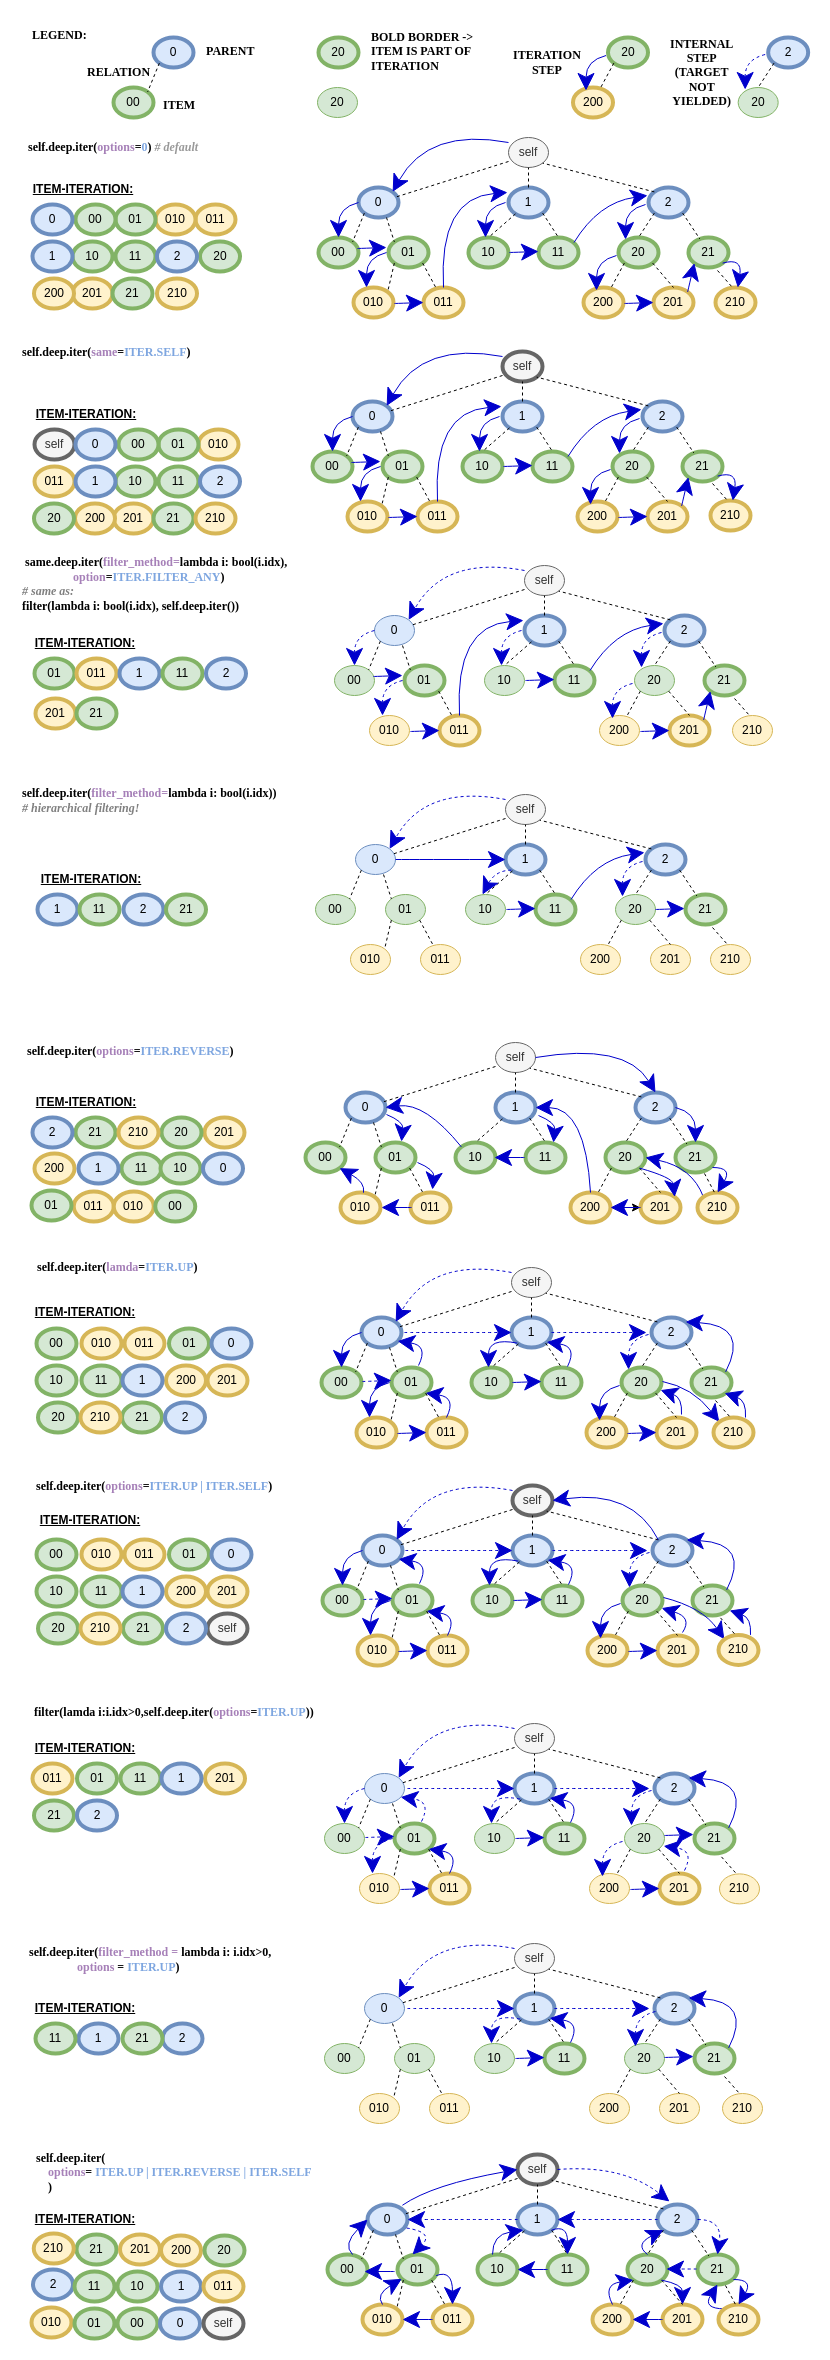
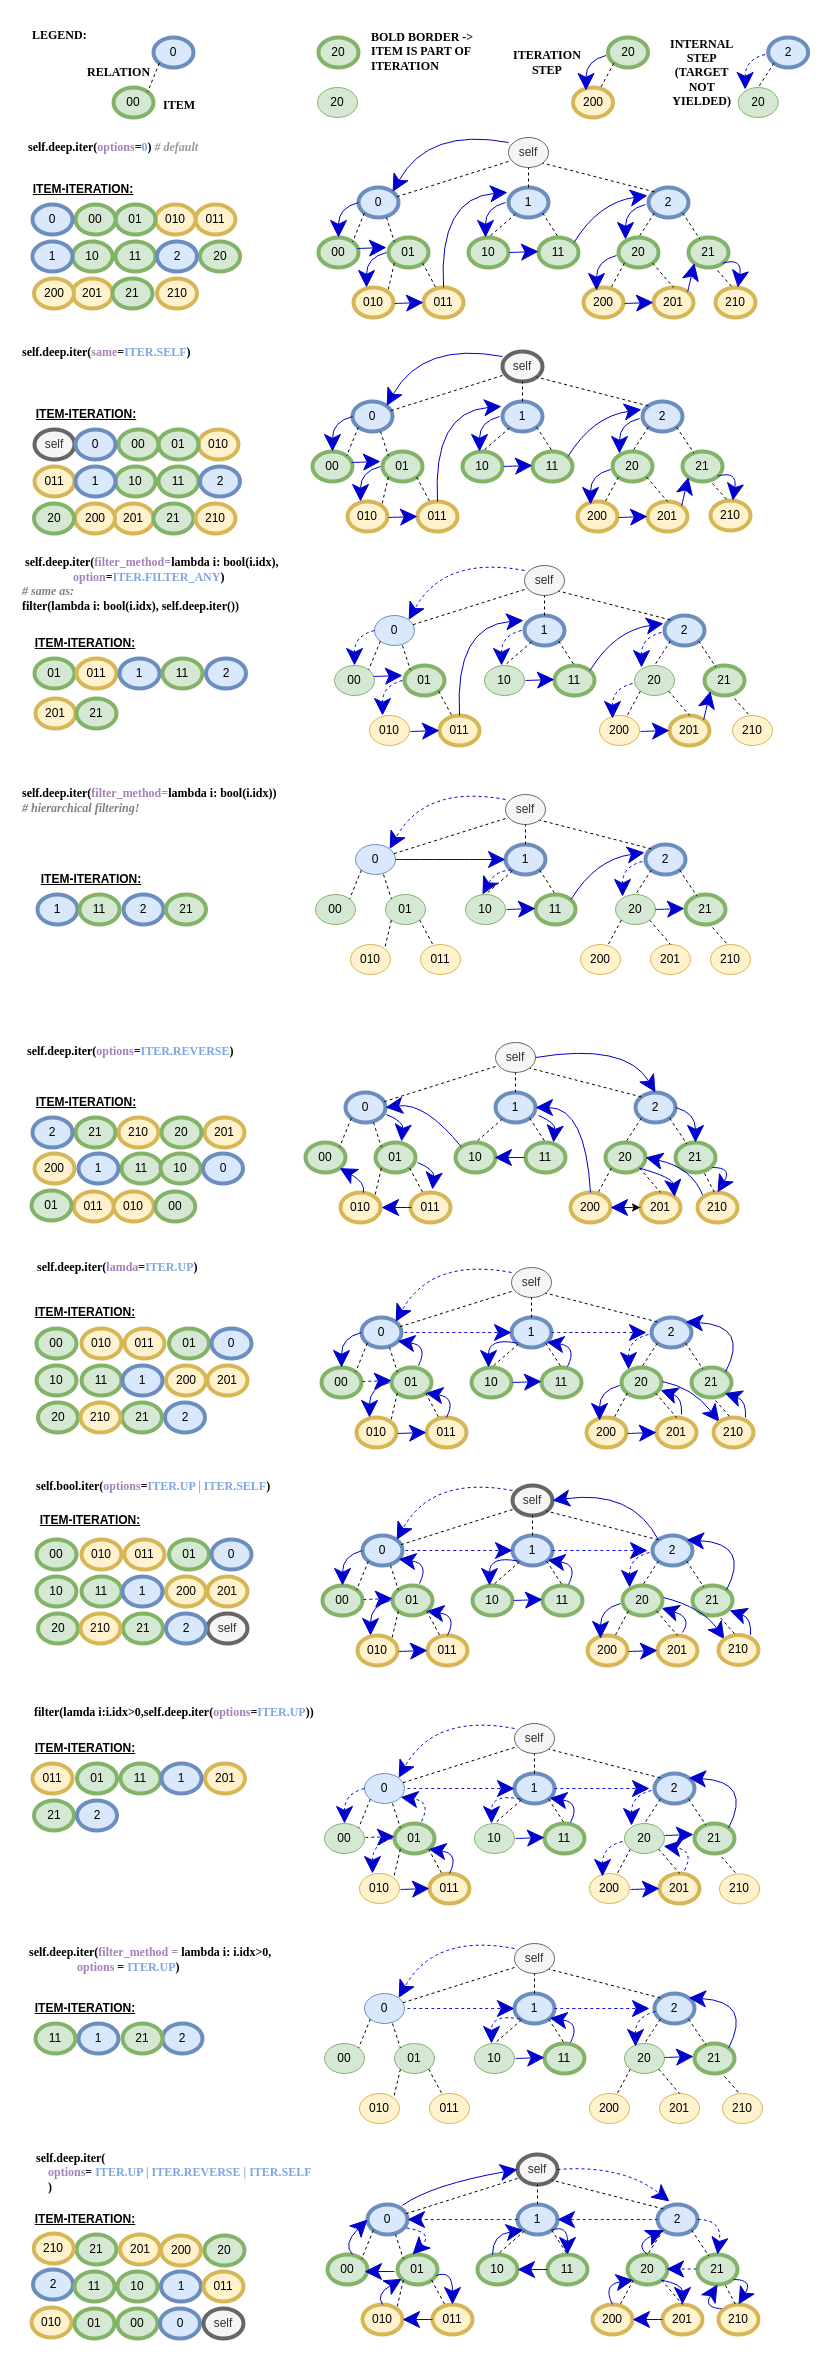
node "PARENT": removed
node "same.deep.iter(filter_method=lambda i: bool(i.idx), option=ITER.FILTER_ANY)": label "same.deep.iter(filter_method=lambda i: bool(i.idx), option=ITER.FILTER_ANY)" -> "self.deep.iter(filter_method=lambda i: bool(i.idx), option=ITER.FILTER_ANY)"
node "self.deep.iter(options=ITER.UP | ITER.SELF)": label "self.deep.iter(options=ITER.UP | ITER.SELF)" -> "self.bool.iter(options=ITER.UP | ITER.SELF)"
